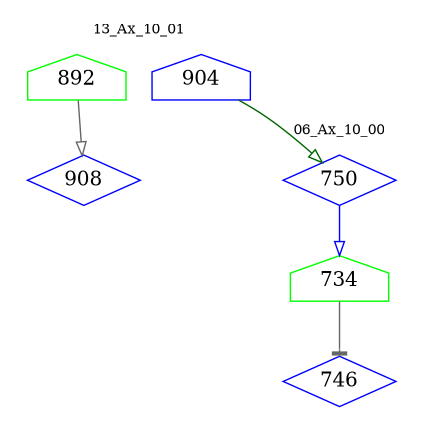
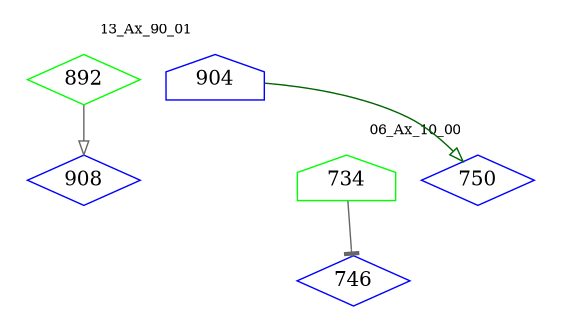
cluster "13_Ax_10_01": label "13_Ax_10_01" -> "13_Ax_90_01"
node "892": shape house -> diamond
edge "750" -> "734": removed
